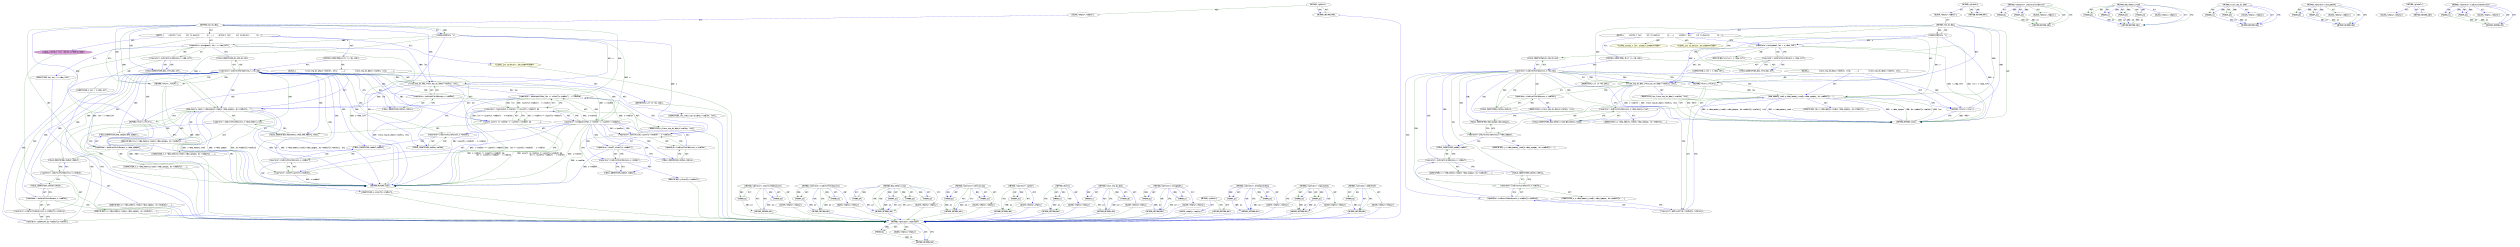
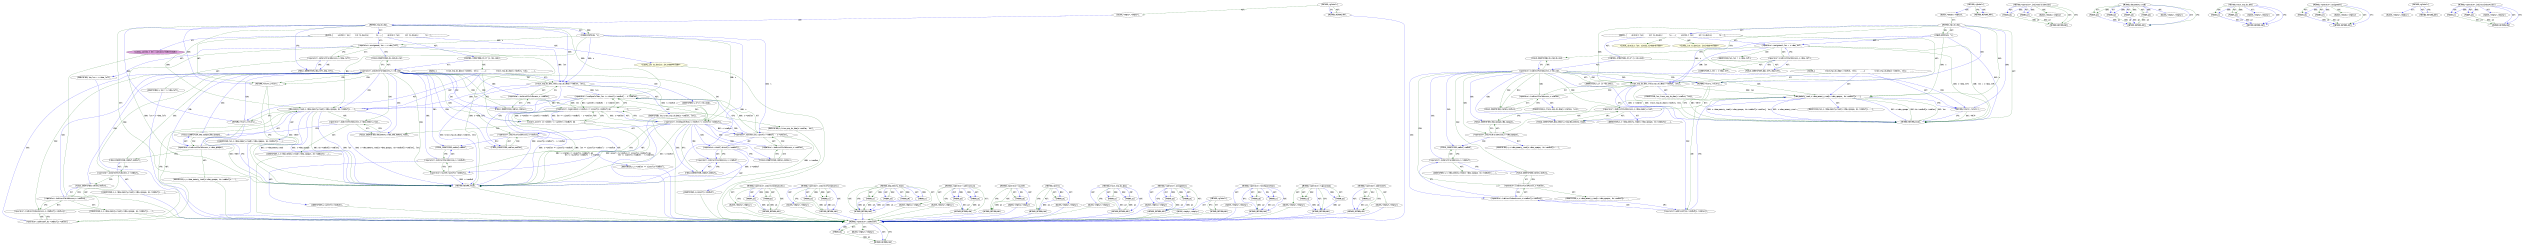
node "(IDENTIFIER,s,s->cmdlen <= sizeof(s->cmdbuf))": added
